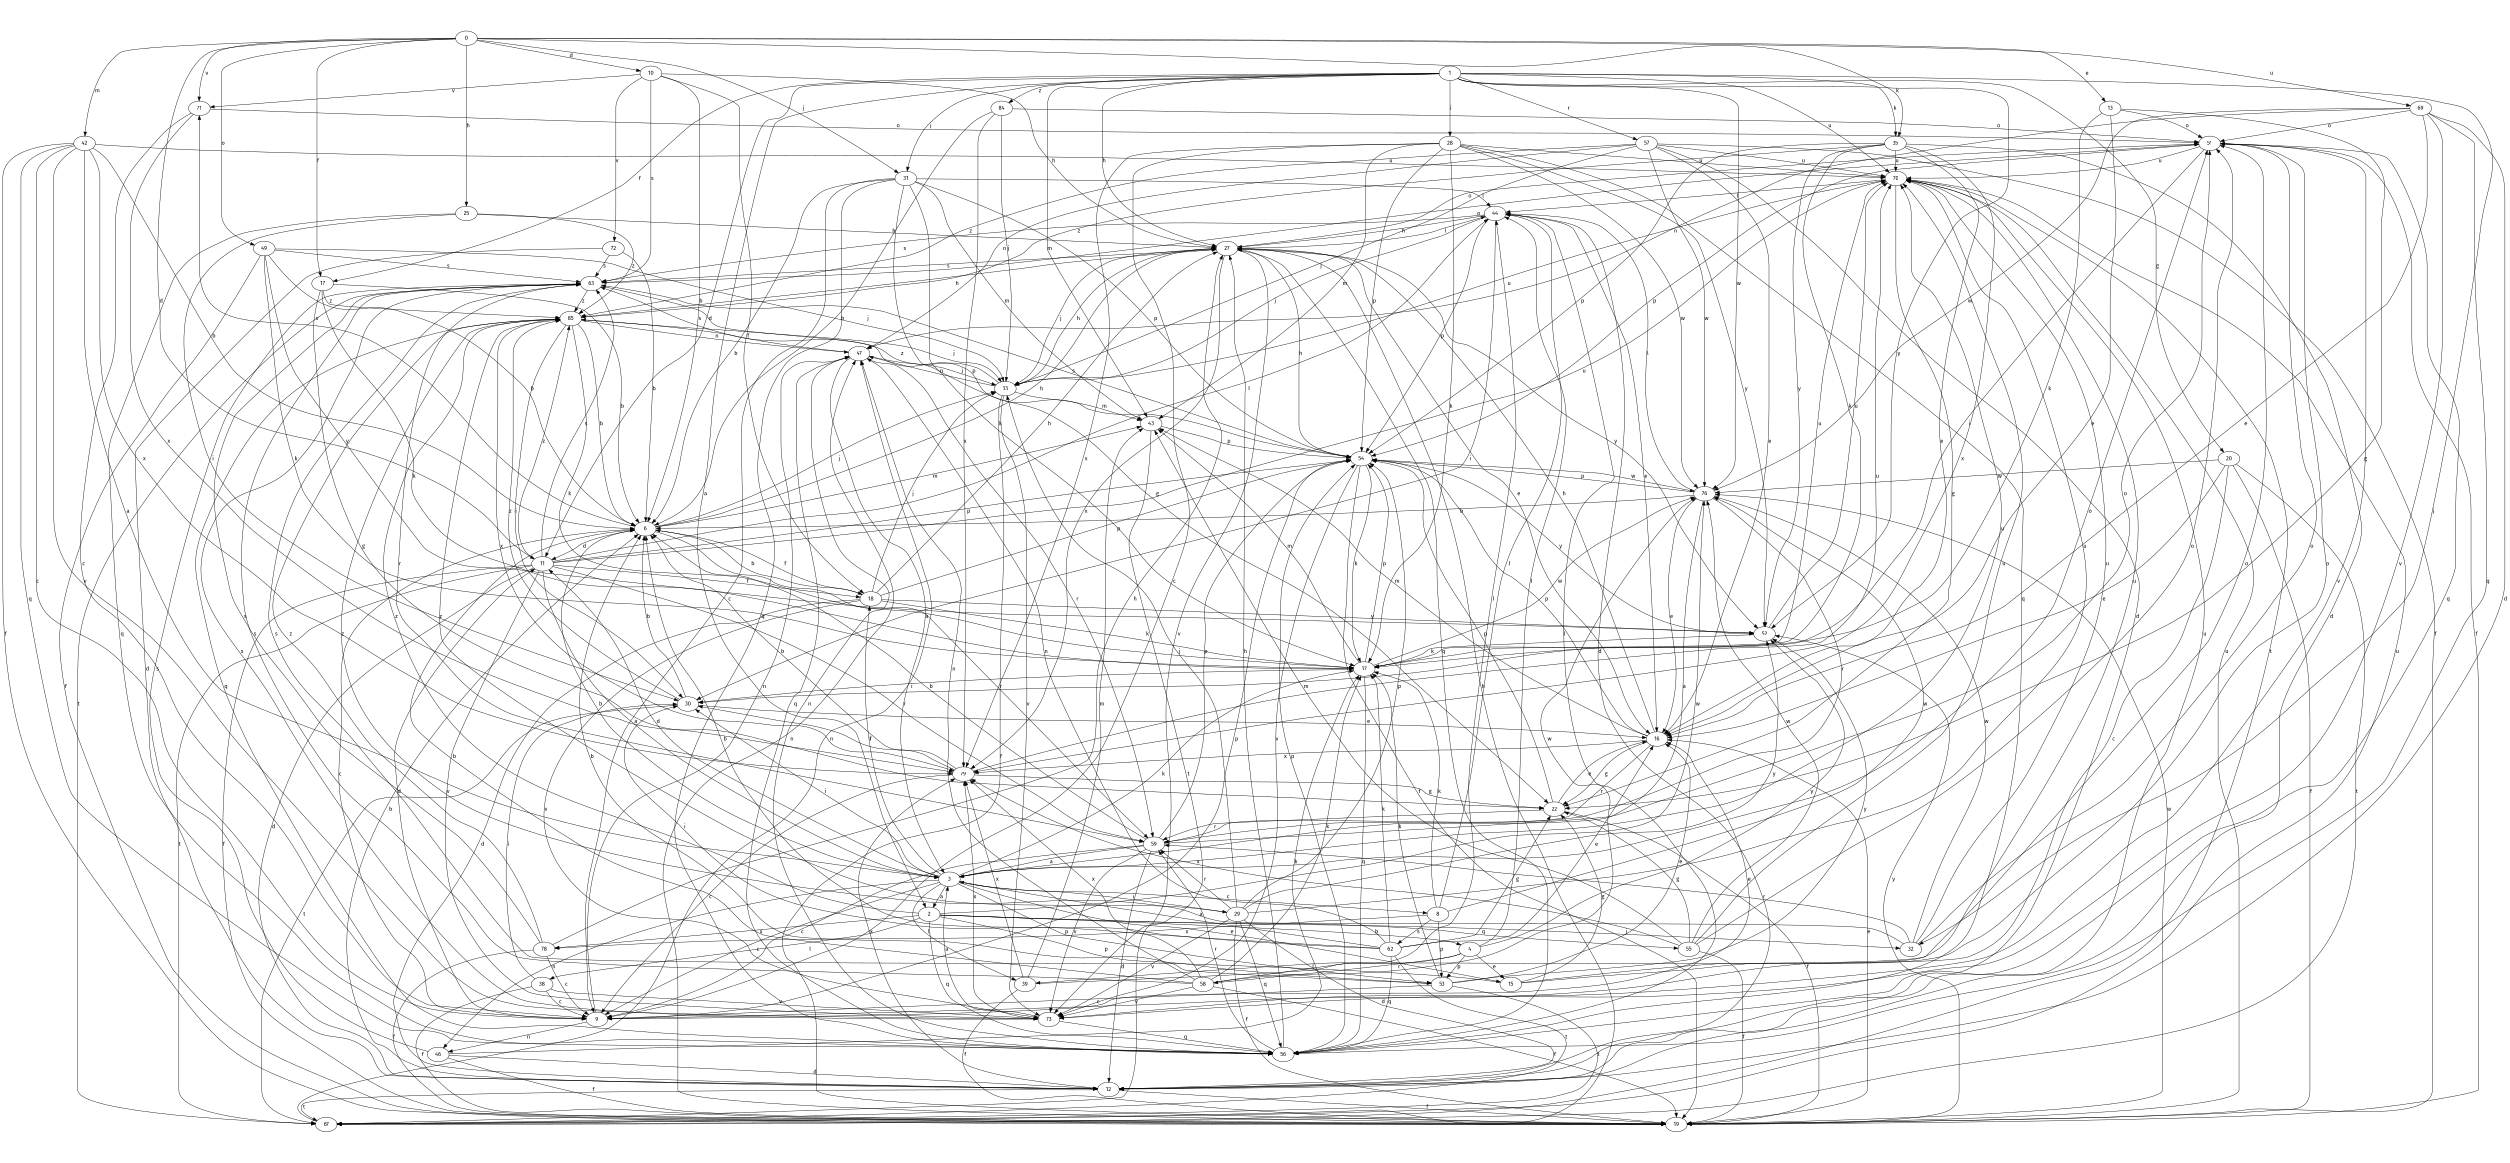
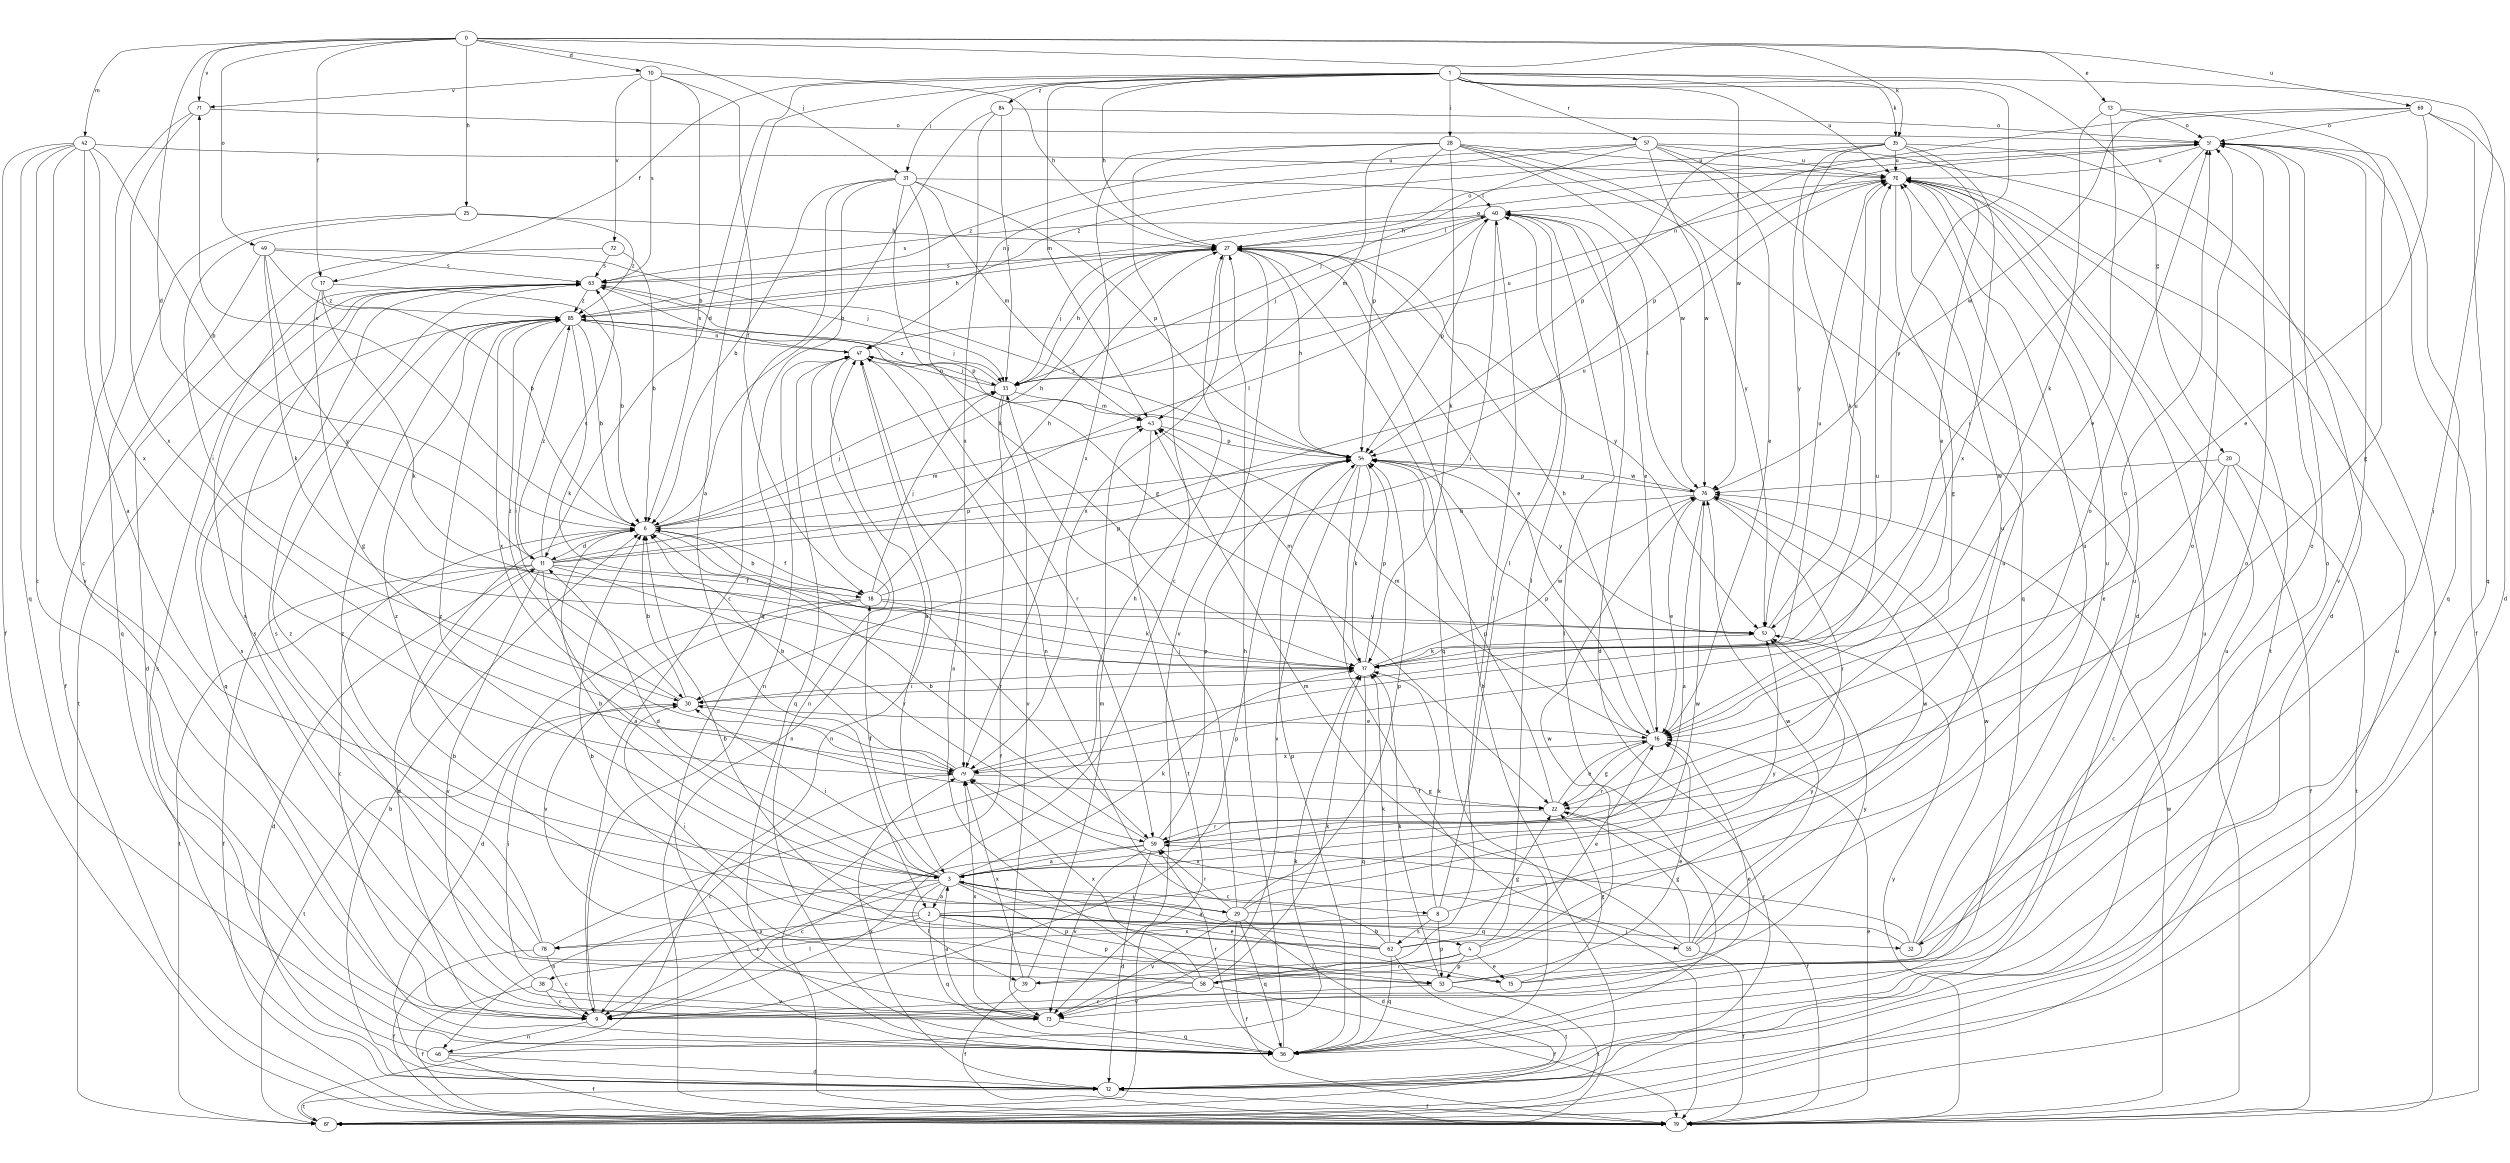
node "44": label "44" -> "40"
edge "63" -> "59": removed, label "r"
edge "69" -> "73": removed, label "v"
